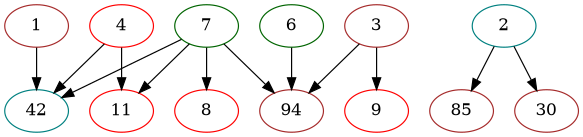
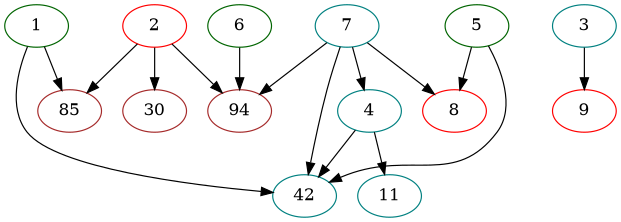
node "1": color brown -> darkgreen
node "4": color red -> teal
node "7": color darkgreen -> teal
node "3": color brown -> teal
node "5": added
node "2": color teal -> red
edge "1" -> "85": added
edge "7" -> "11": now "7" -> "4"
edge "3" -> "94": now "2" -> "94"
node "11": color red -> teal
